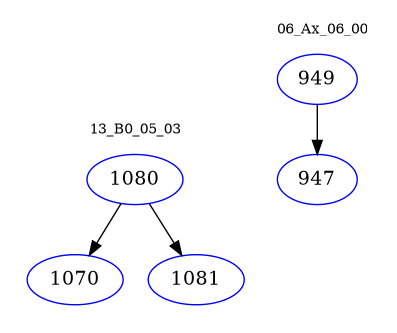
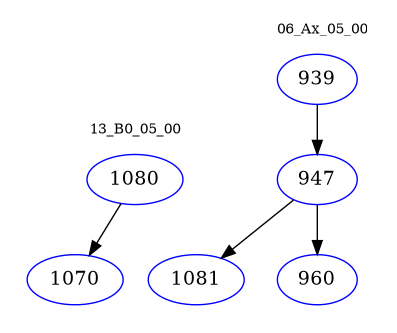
cluster "06_Ax_06_00": label "06_Ax_06_00" -> "06_Ax_05_00"
node "949": label "949" -> "939"
cluster "13_B0_05_03": label "13_B0_05_03" -> "13_B0_05_00"
edge "1080" -> "1081": now "947" -> "1081"
node "960": added
